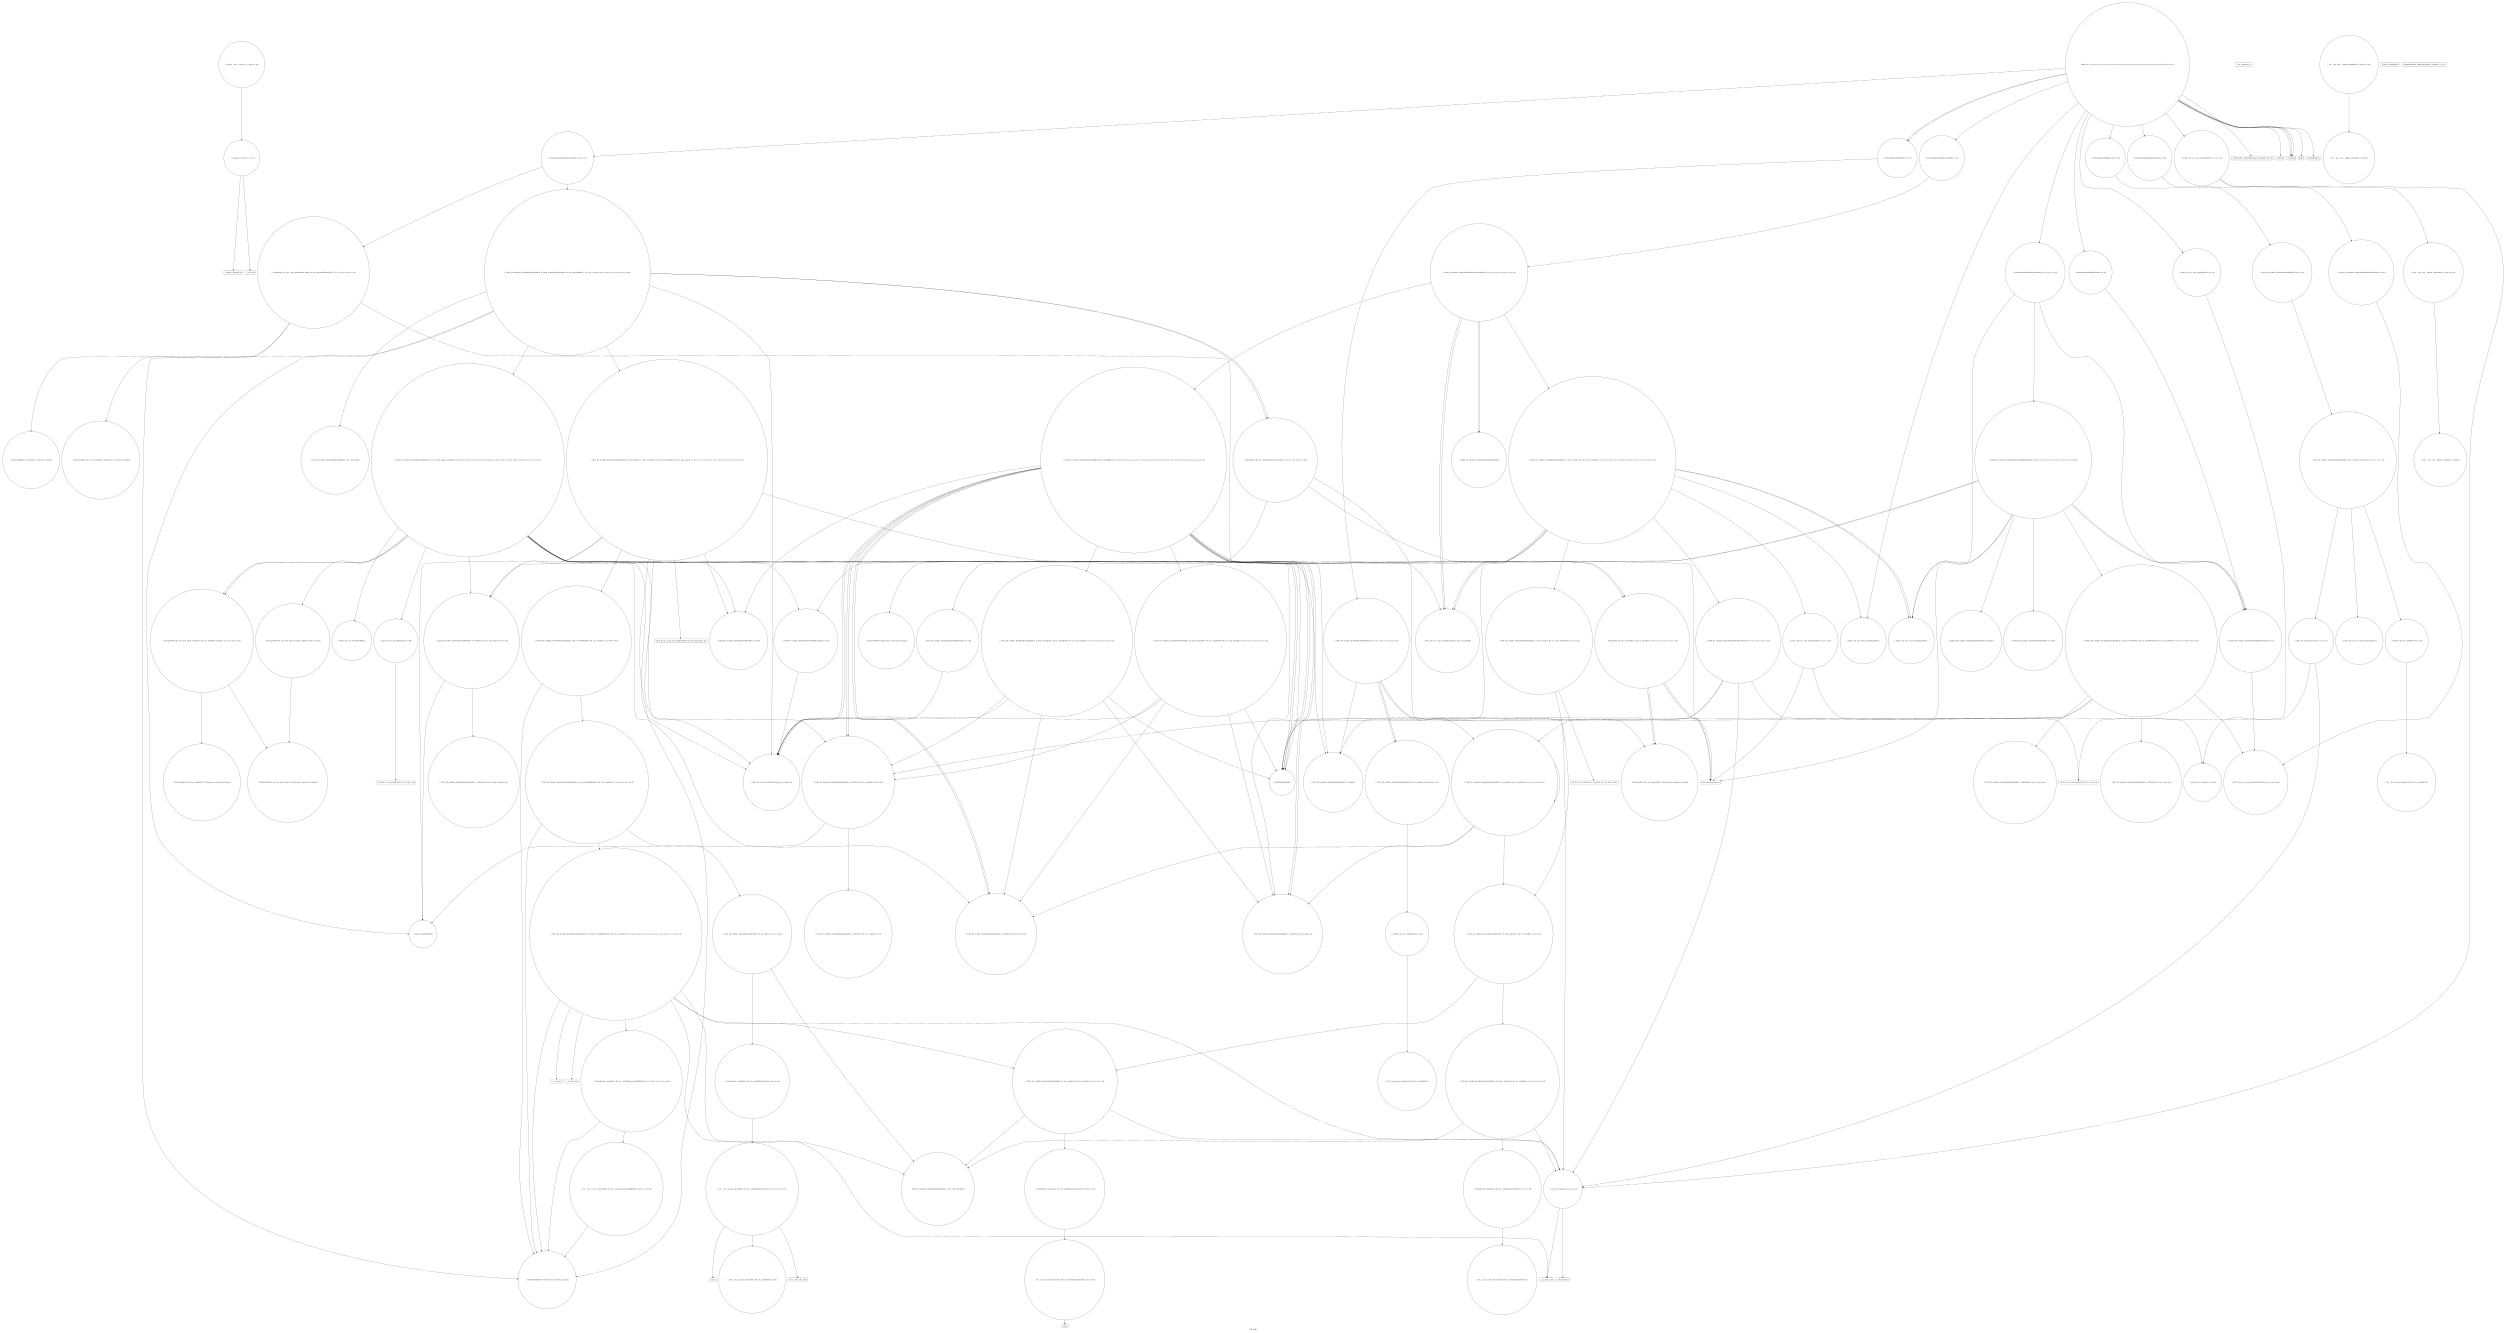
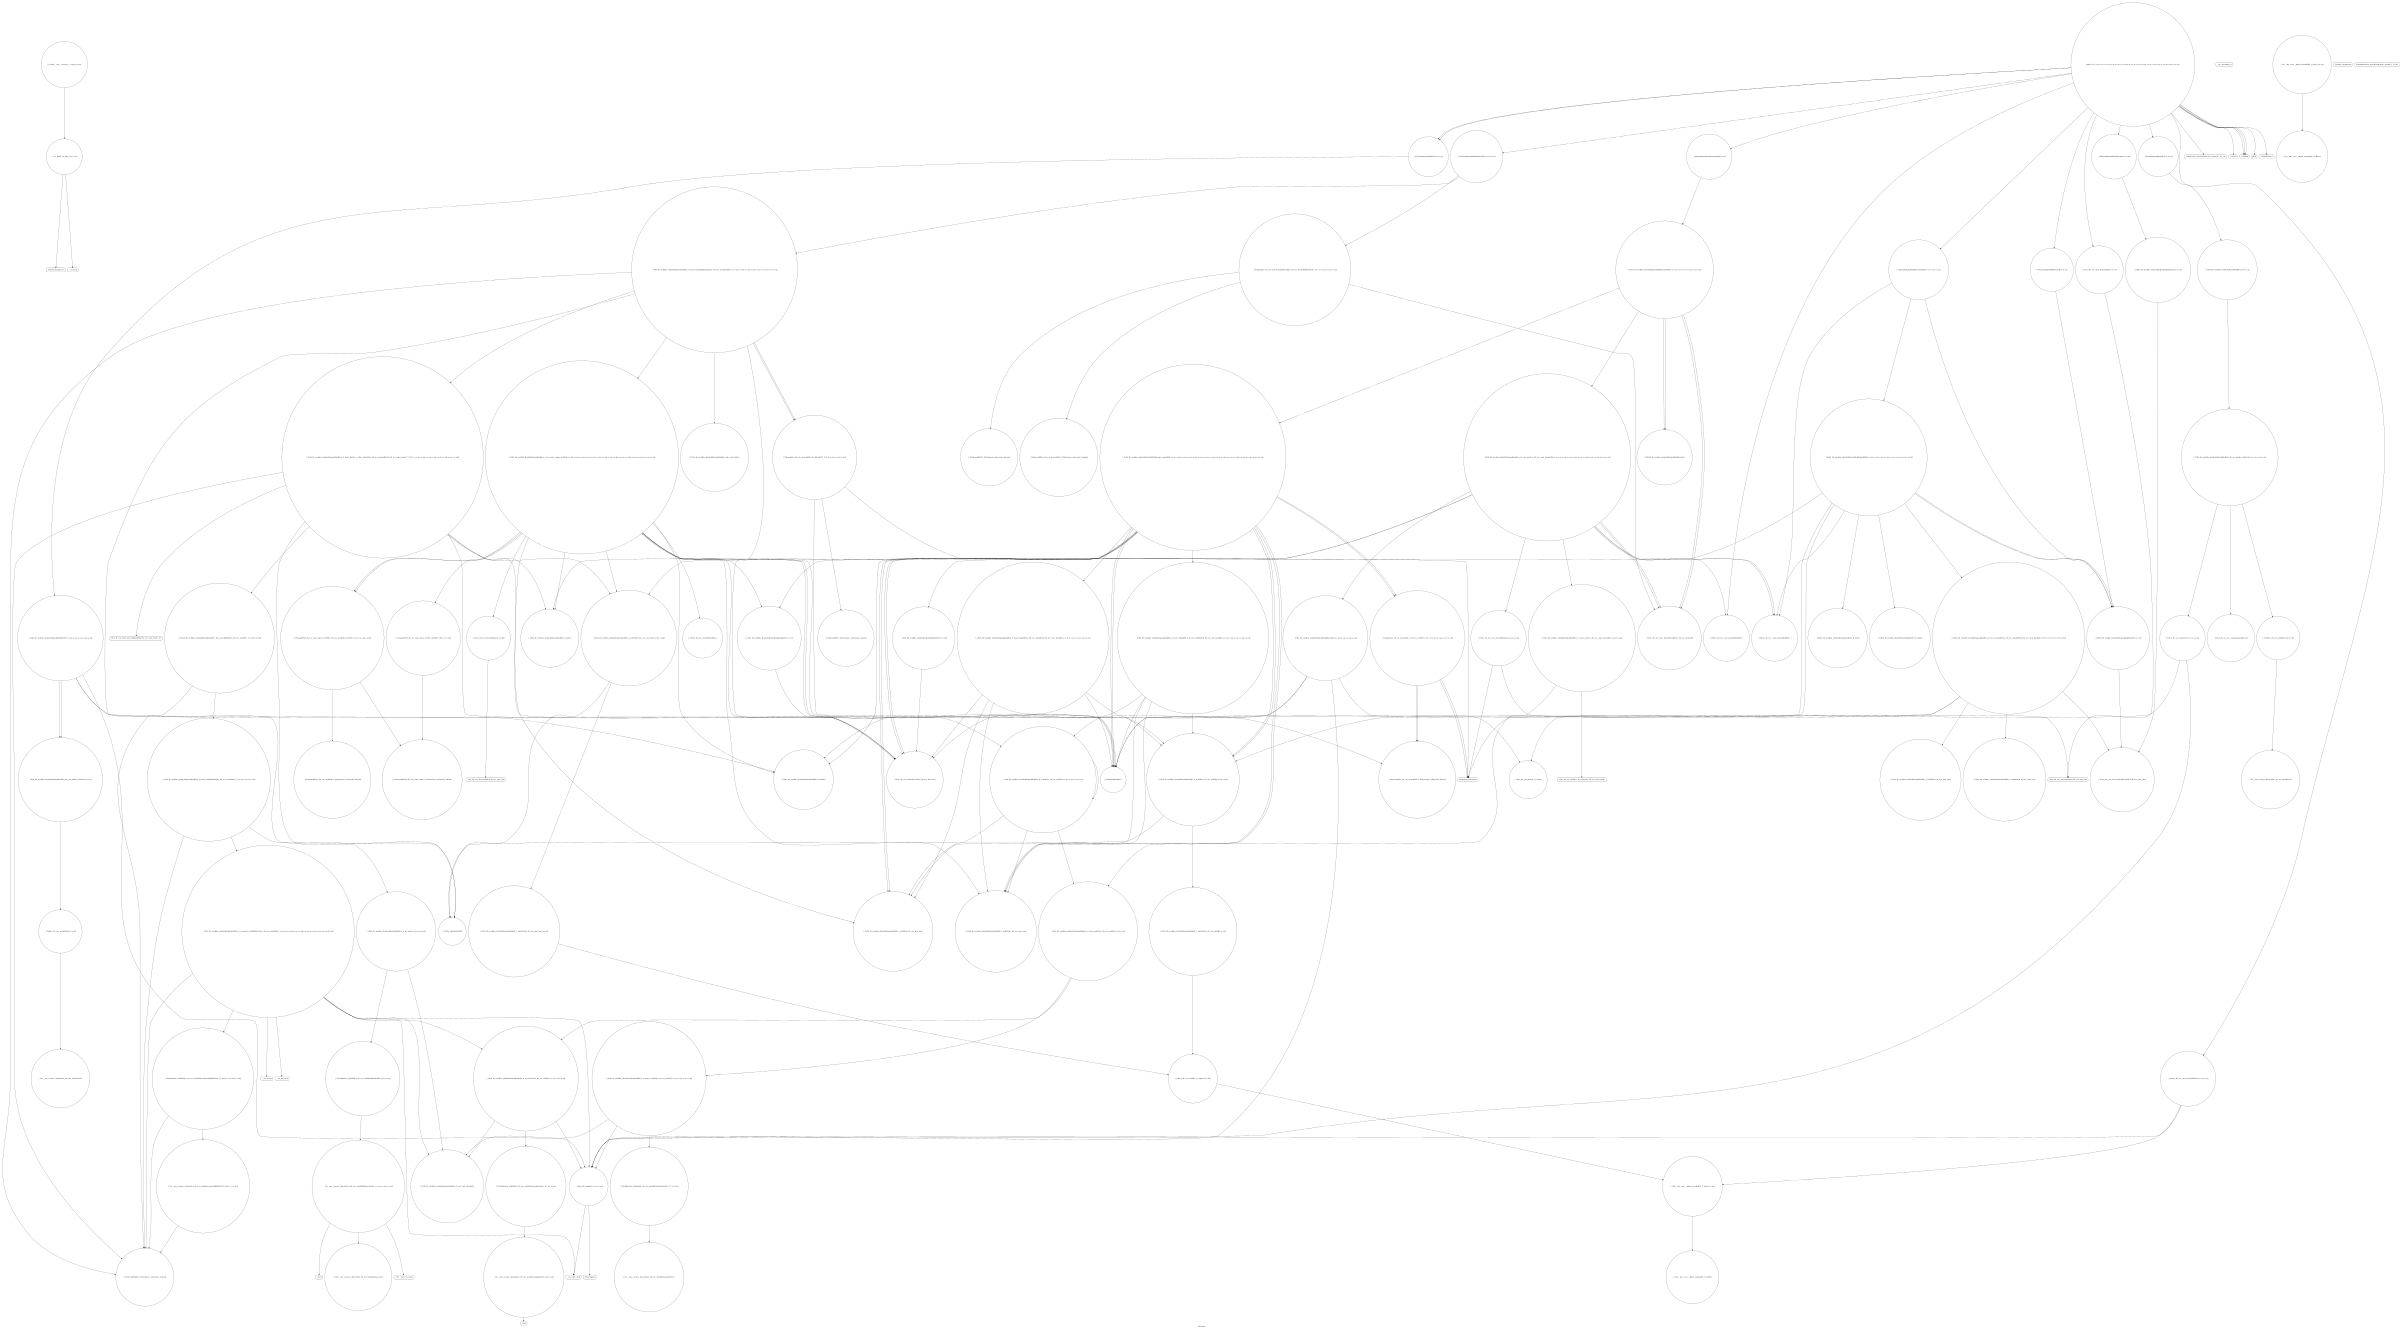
node "{_ZNKSt13_Rb_tree_nodeIiE9_M_valptrEv|{<s0>88}}": added
